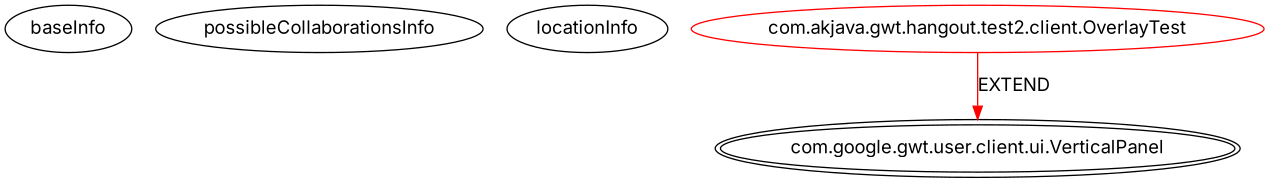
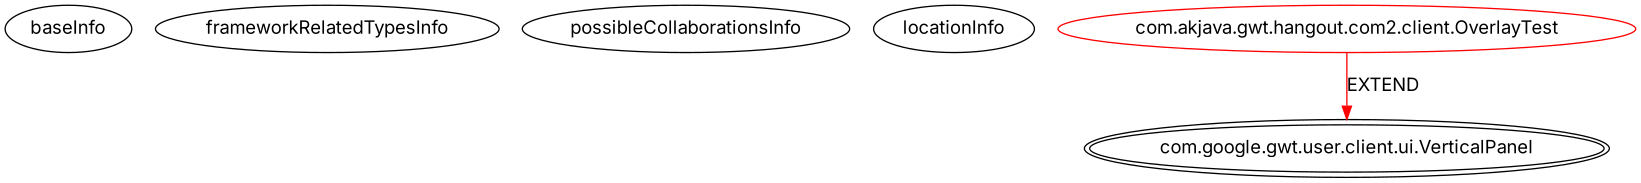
node "frameworkRelatedTypesInfo": added
node "com.akjava.gwt.hangout.test2.client.OverlayTest": label "com.akjava.gwt.hangout.test2.client.OverlayTest" -> "com.akjava.gwt.hangout.com2.client.OverlayTest"
